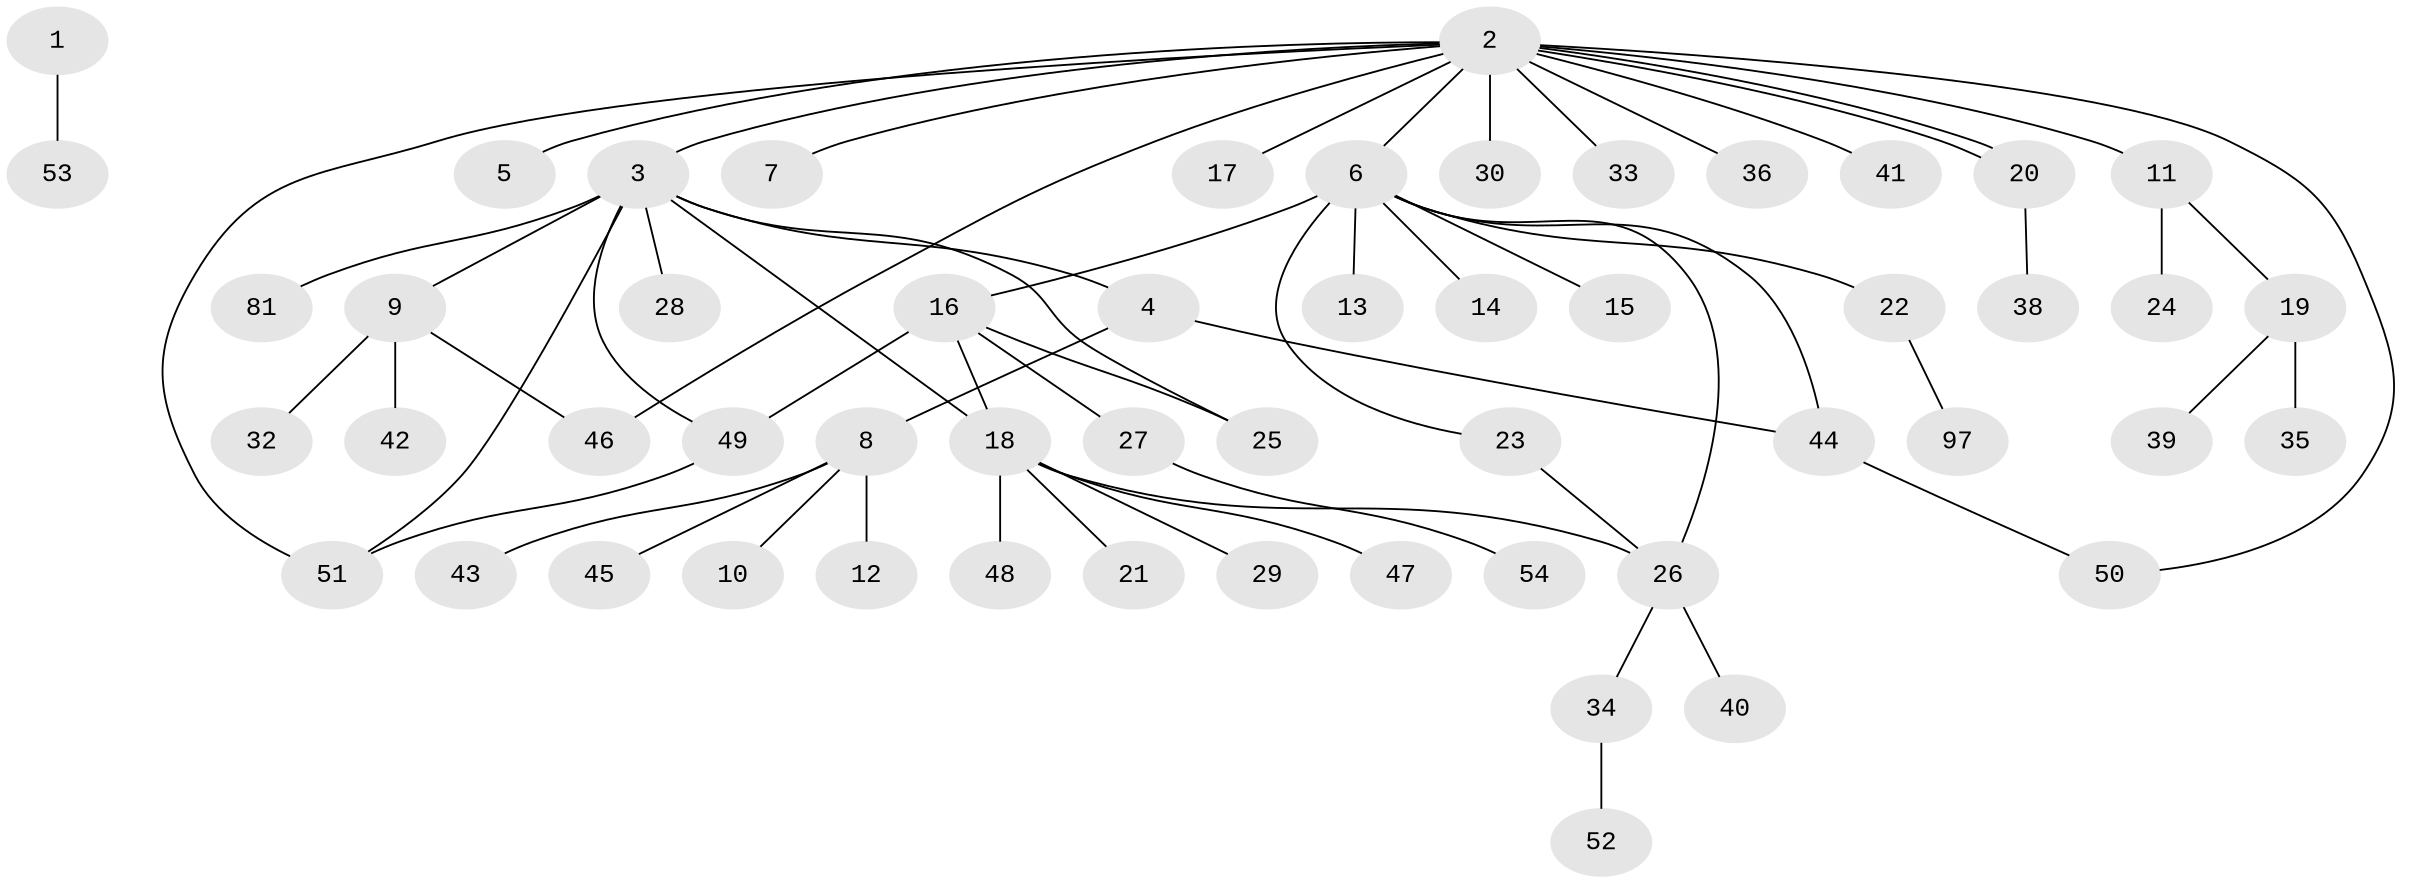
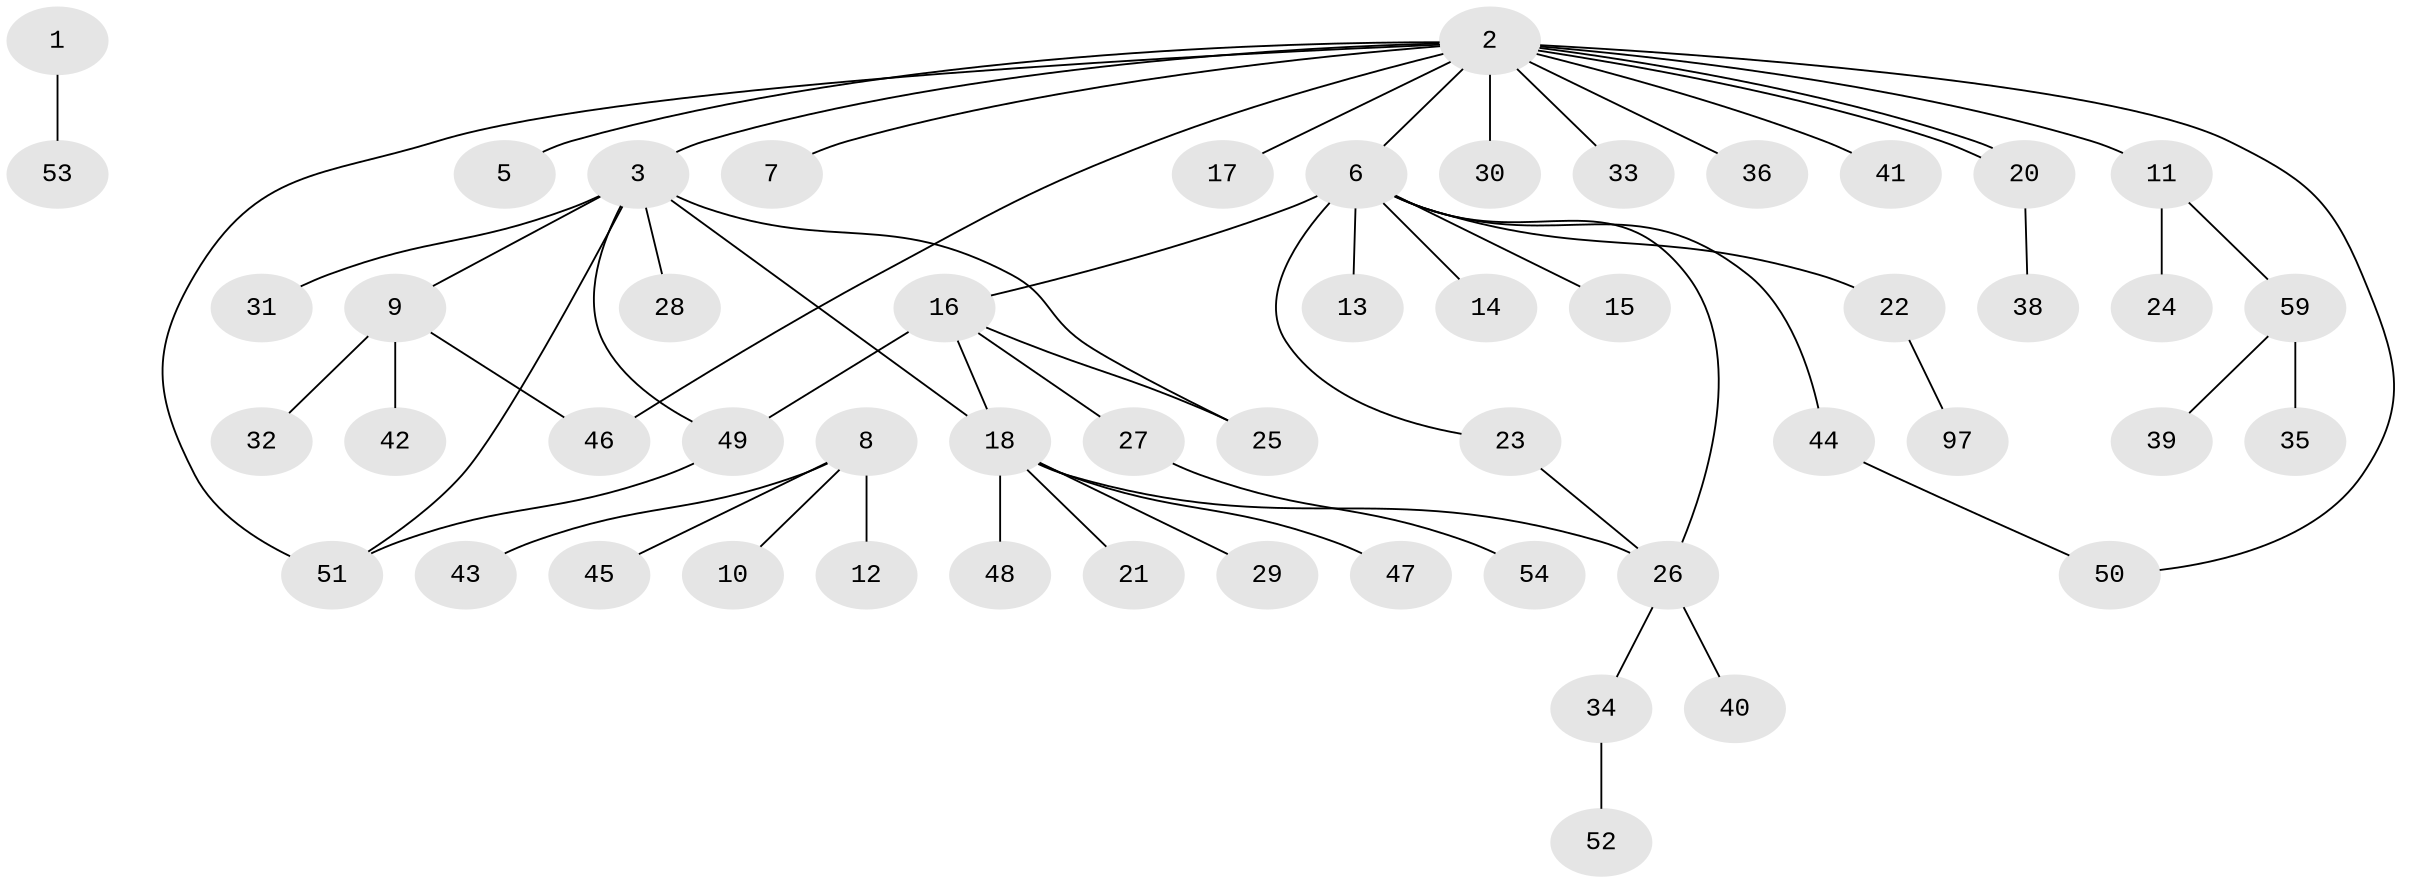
node "81": label "81" -> "31"
node "4": removed
node "19": label "19" -> "59"
